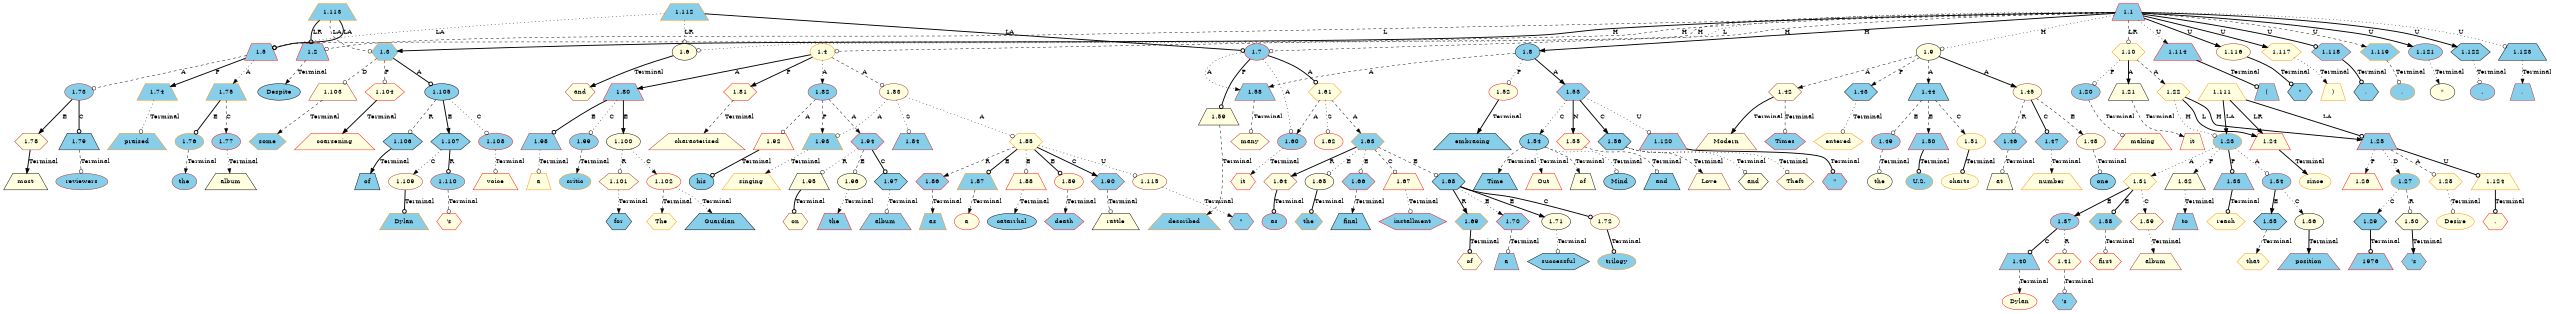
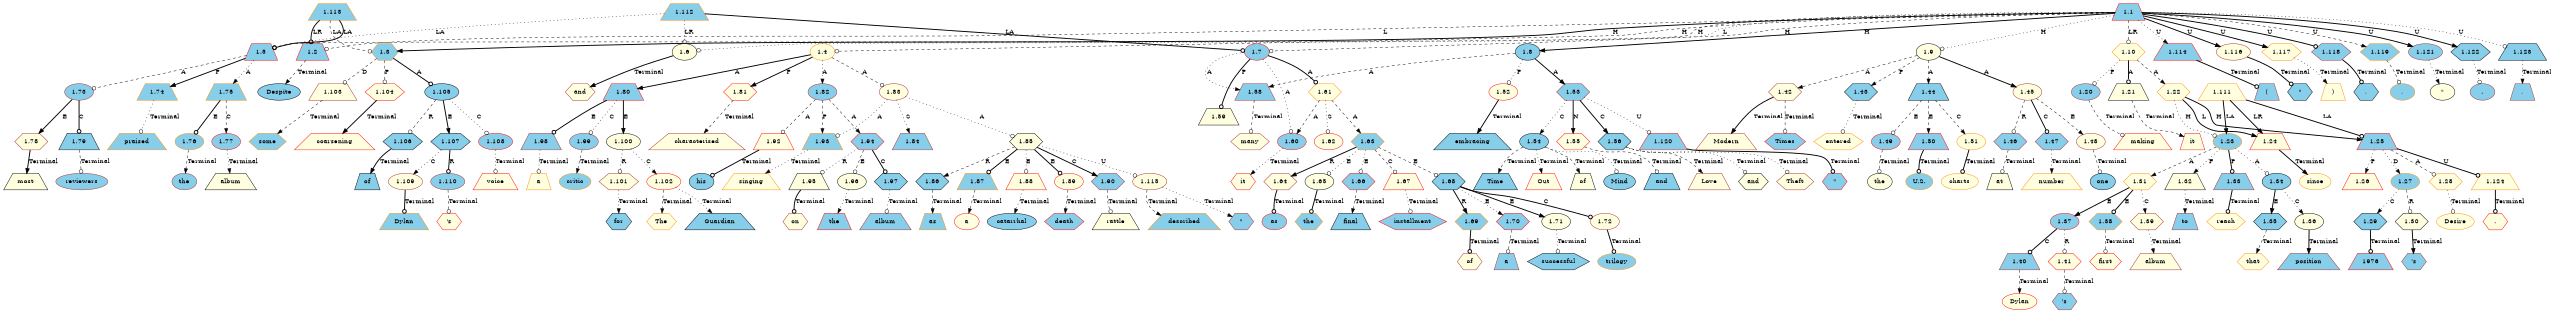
edge "1.10" -> "1.21": arrowhead normal -> odot
edge "1.83" -> "1.84": arrowhead odot -> normal
node "1.85": color darkorange -> black
edge "1.23" -> "1.31": style dotted -> dashed
edge "1.59" -> "described": now "1.115" -> "described"
node "1.86": color red -> black
node "1.34": color brown -> black
